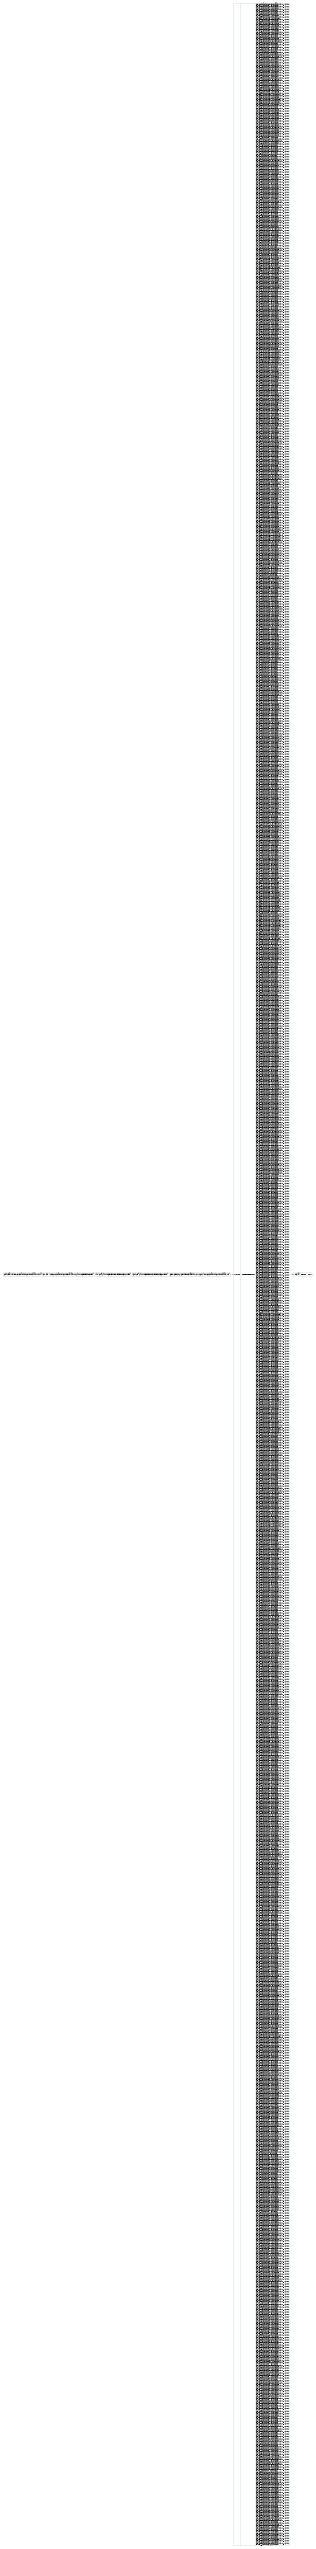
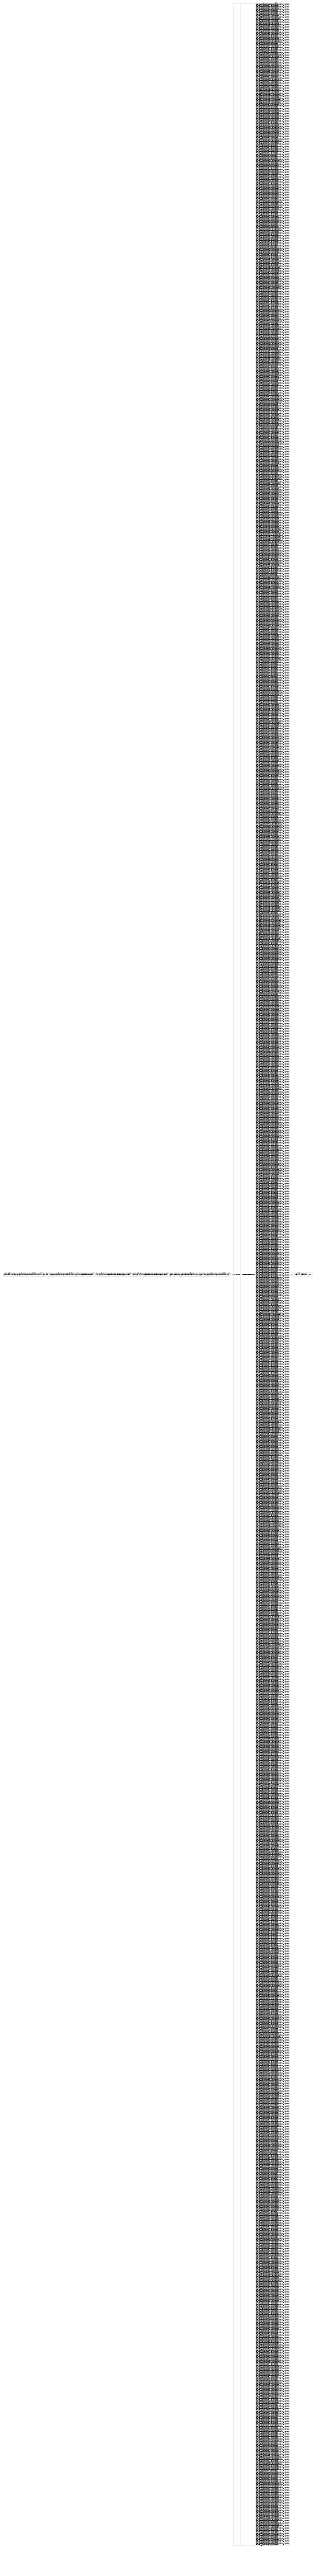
node "1: 0x34da": text "return" -> "zzrn"
